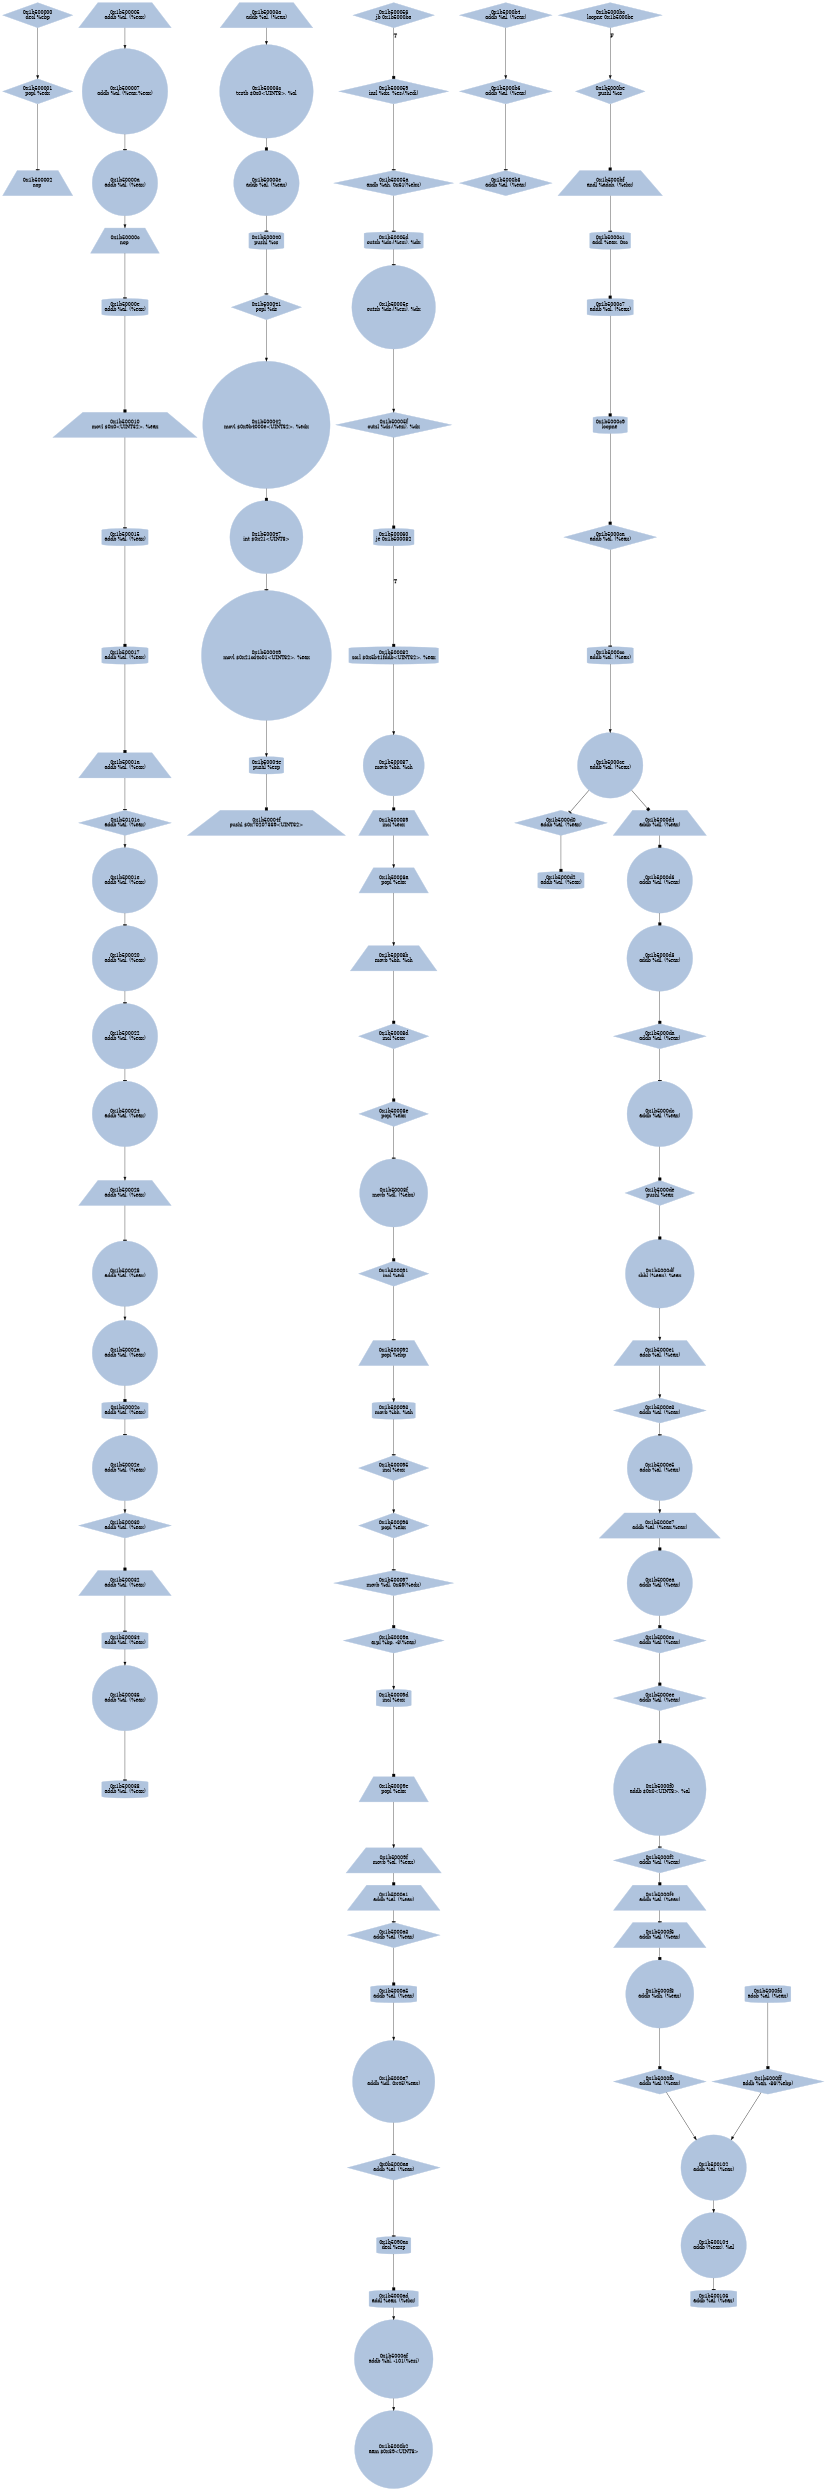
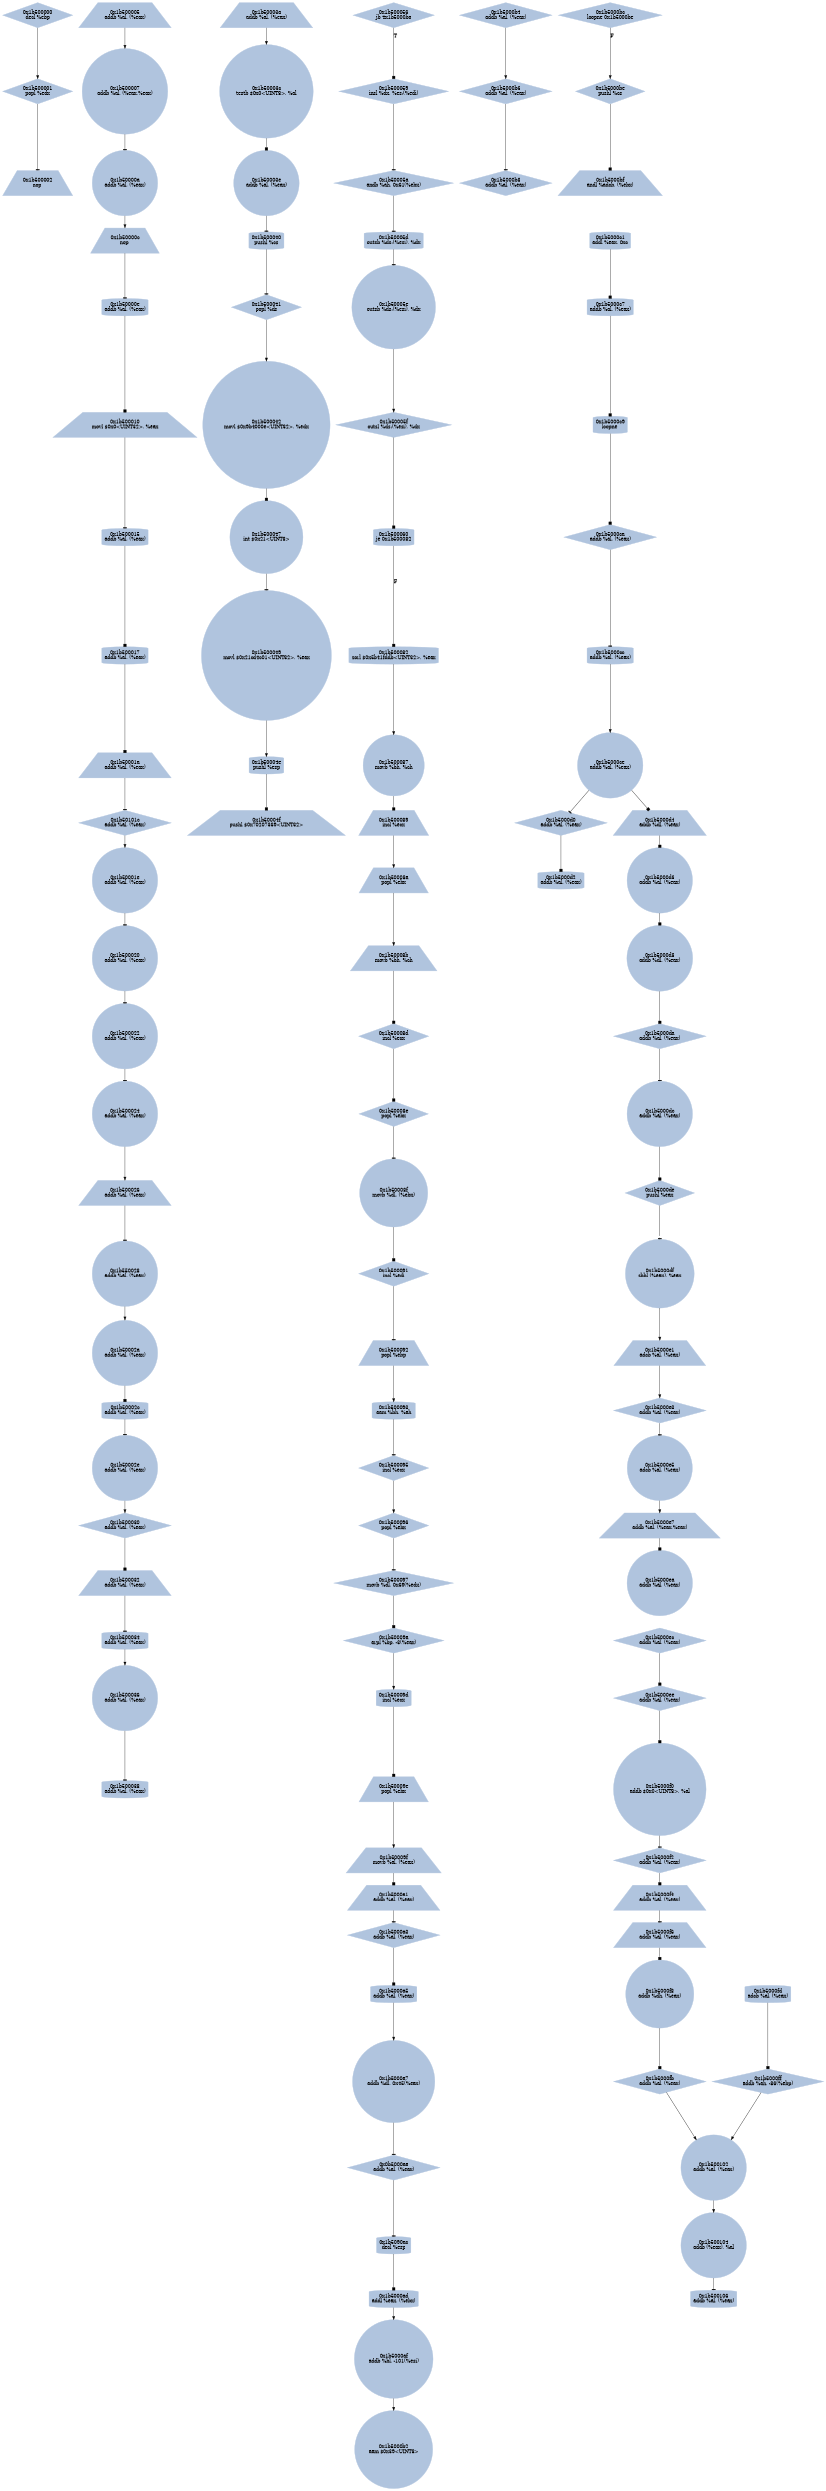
node "0x1b500056 jb 0x1b5000ba": label "0x1b500056 jb 0x1b5000ba" -> "0x1b500056 jb 4x1b5000ba"
edge "0x1b5000bf andl %adcb, (%ebx)" -> "0x1b5000c1 addl %eax, 0xc": removed
edge "0x1b500060 je 0x1b500082" -> "0x1b500082 xorl $0x5b41fddb<UINT32>, %eax": label "T" -> "F"
edge "0x1b5000de pushl %eax" -> "0x1b5000df sbbl (%eax), %eax": arrowhead box -> tee
node "0x1b500028 addb %al, (%eax)": label "0x1b500028 addb %al, (%eax)" -> "0x1b550028 addb %al, (%eax)"
node "0x1b500093 movb %bh, %ah": label "0x1b500093 movb %bh, %ah" -> "0x1b500093 aam %bh, %ah"
edge "0x1b5000ea addb %al, (%eax)" -> "0x1b5000ec addb %al, (%eax)": removed
